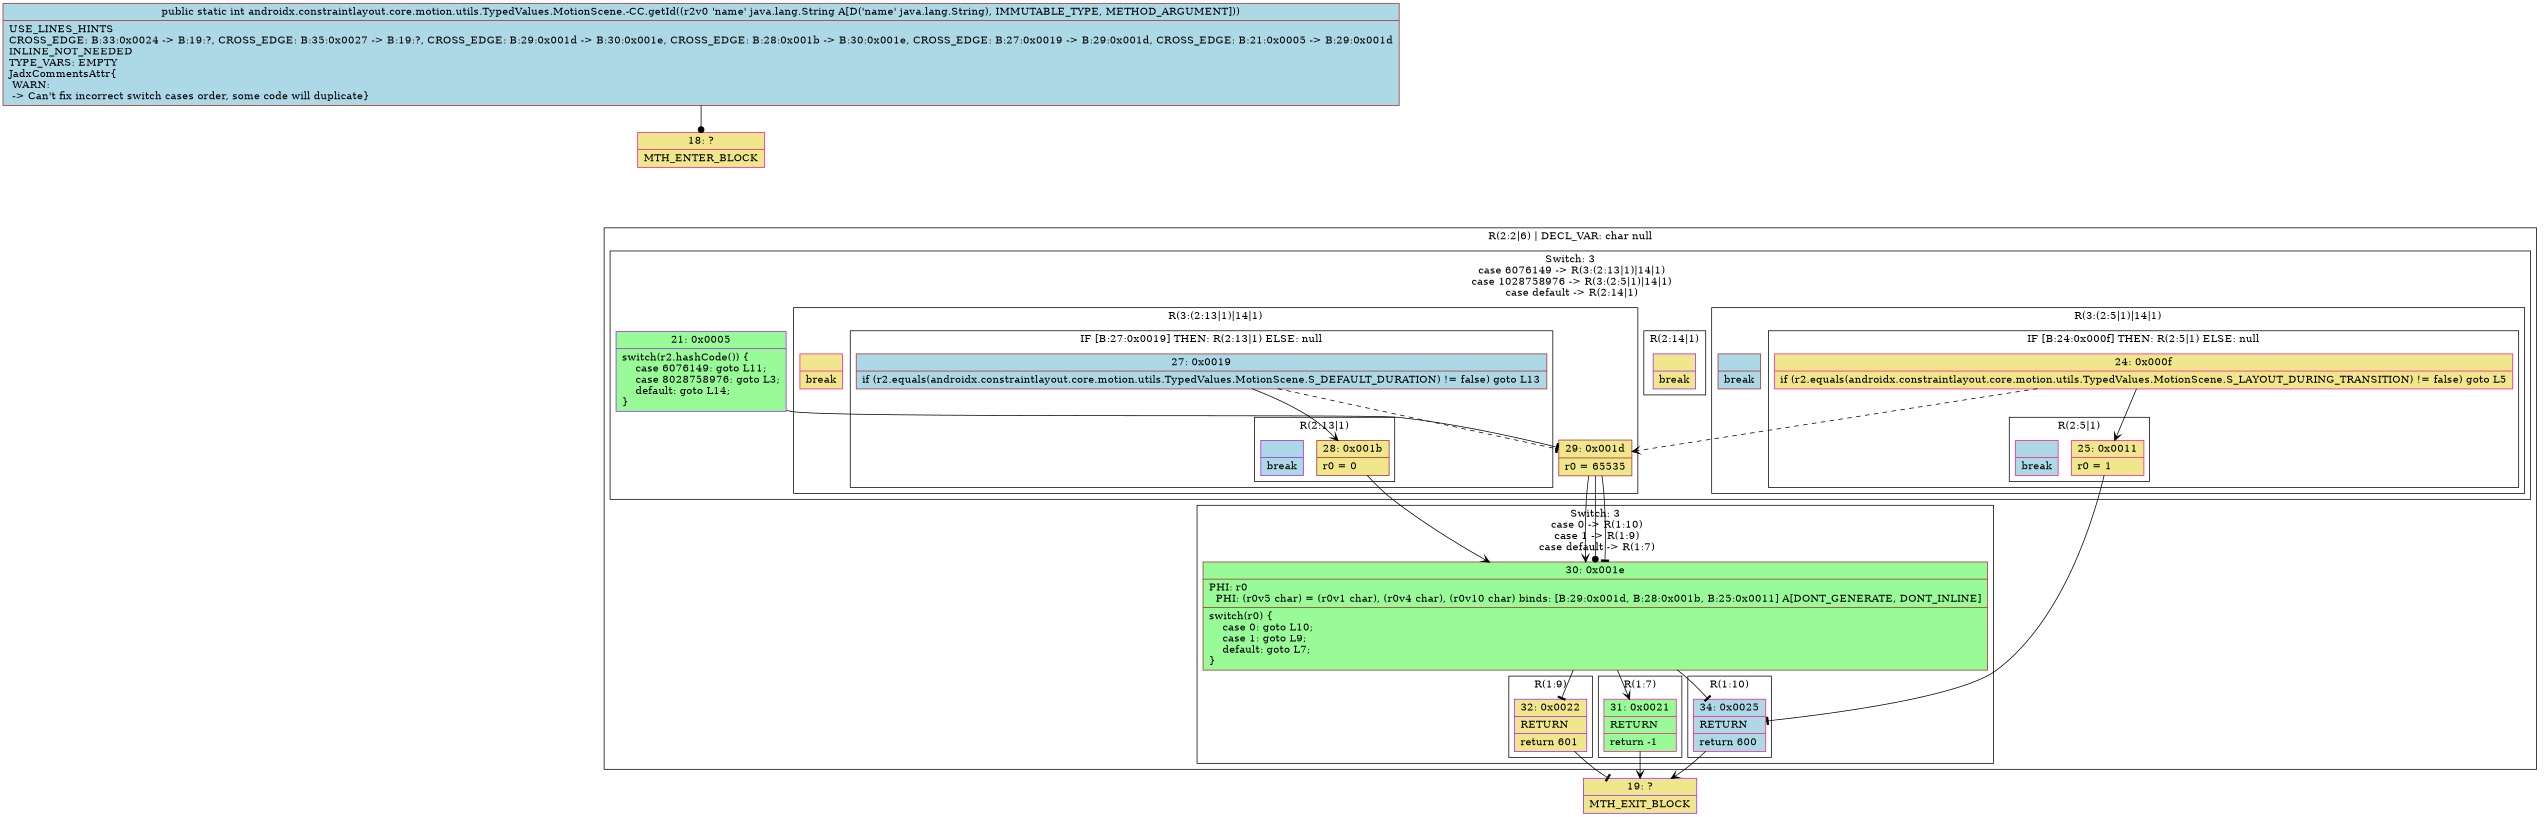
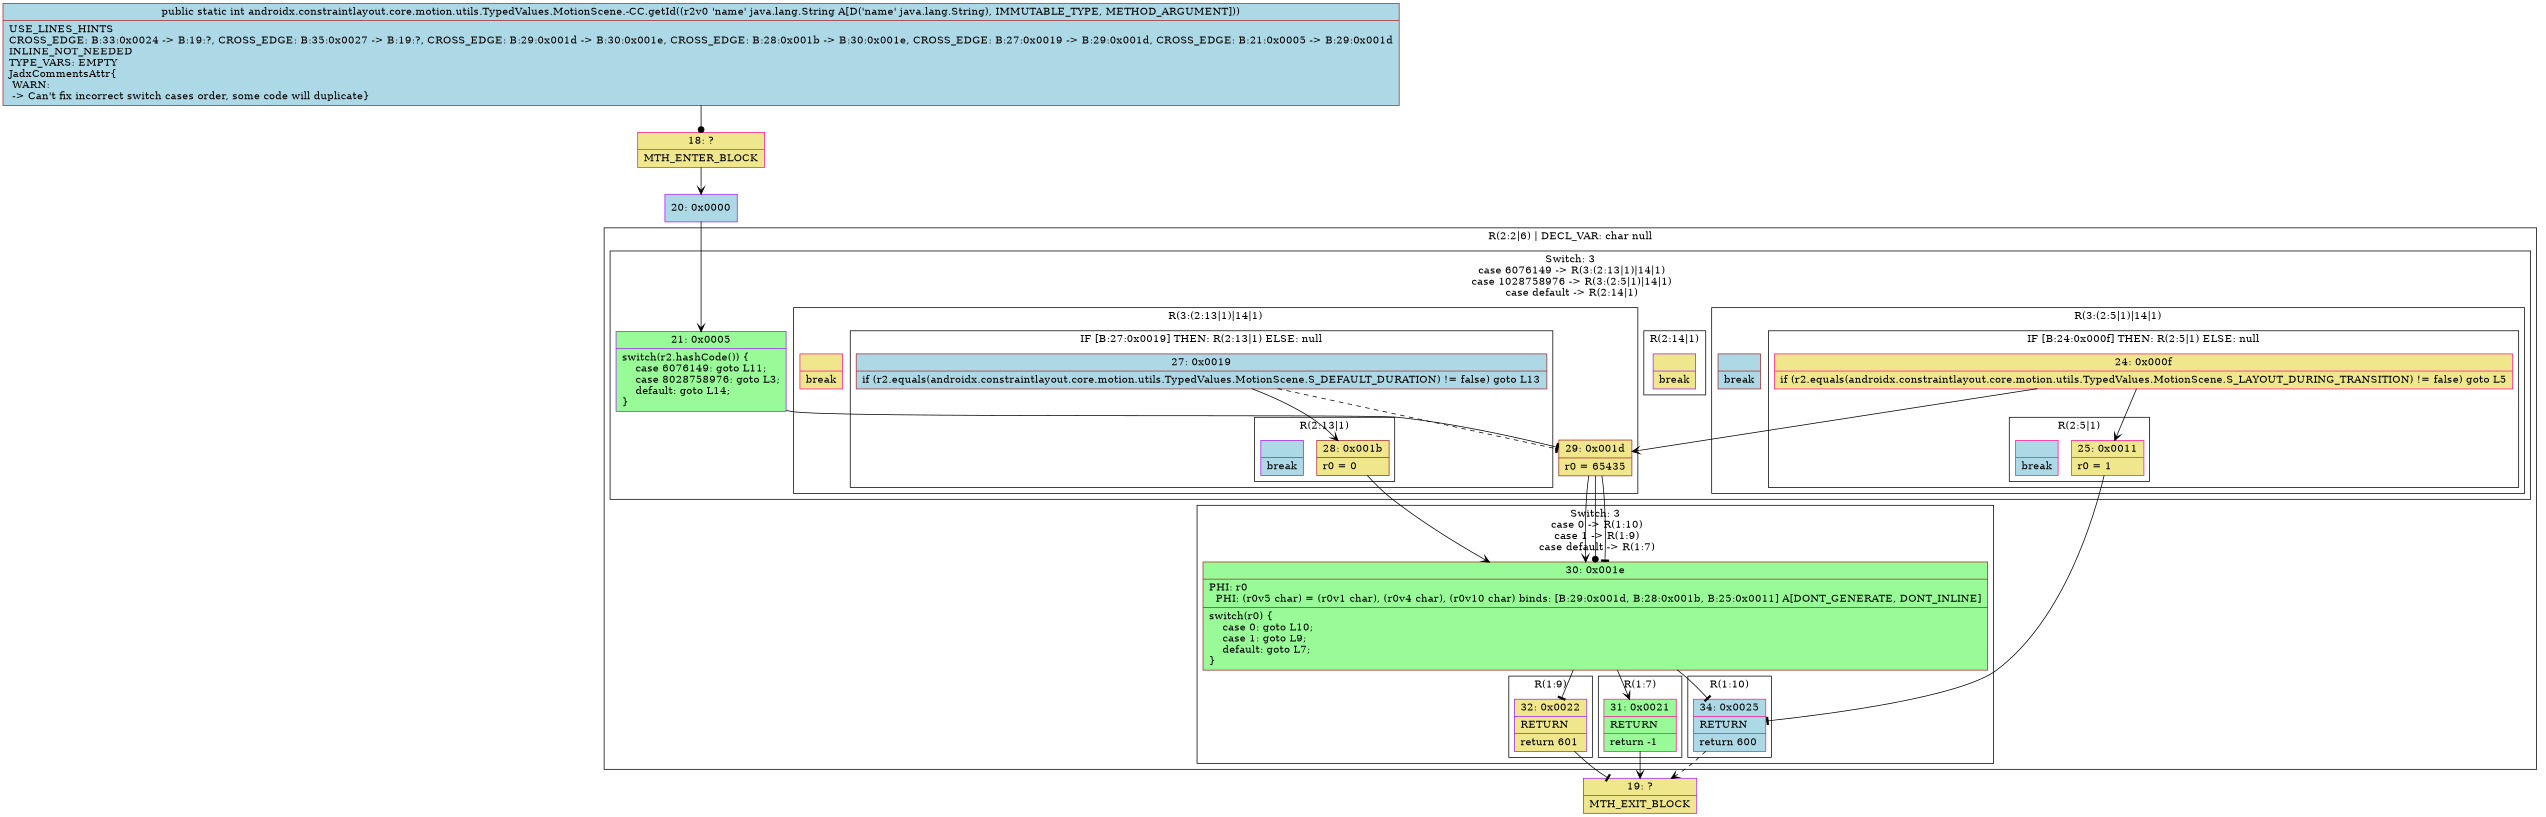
node "20: 0x0000": added
edge "24: 0x000f" -> "29: 0x001d": style dashed -> solid
node "29: 0x001d": text "r0 = 65535" -> "r0 = 65435"
edge "34: 0x0025" -> "19: ?": style solid -> dashed
